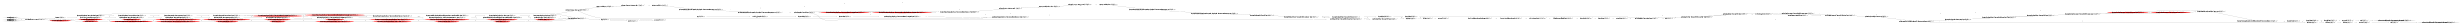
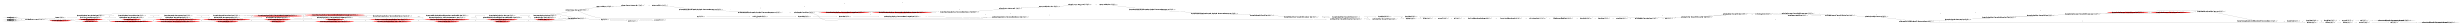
node "verifyAll()@@@38@@@['0', '0', '1']": added
